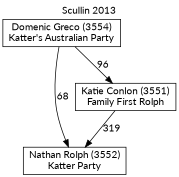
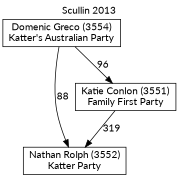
edge "Domenic Greco (3554) Katter's Australian Party" -> "Nathan Rolph (3552) Katter Party": label "68" -> "88"
node "Katie Conlon (3551) Family First Rolph": label "Katie Conlon (3551) Family First Rolph" -> "Katie Conlon (3551) Family First Party"
